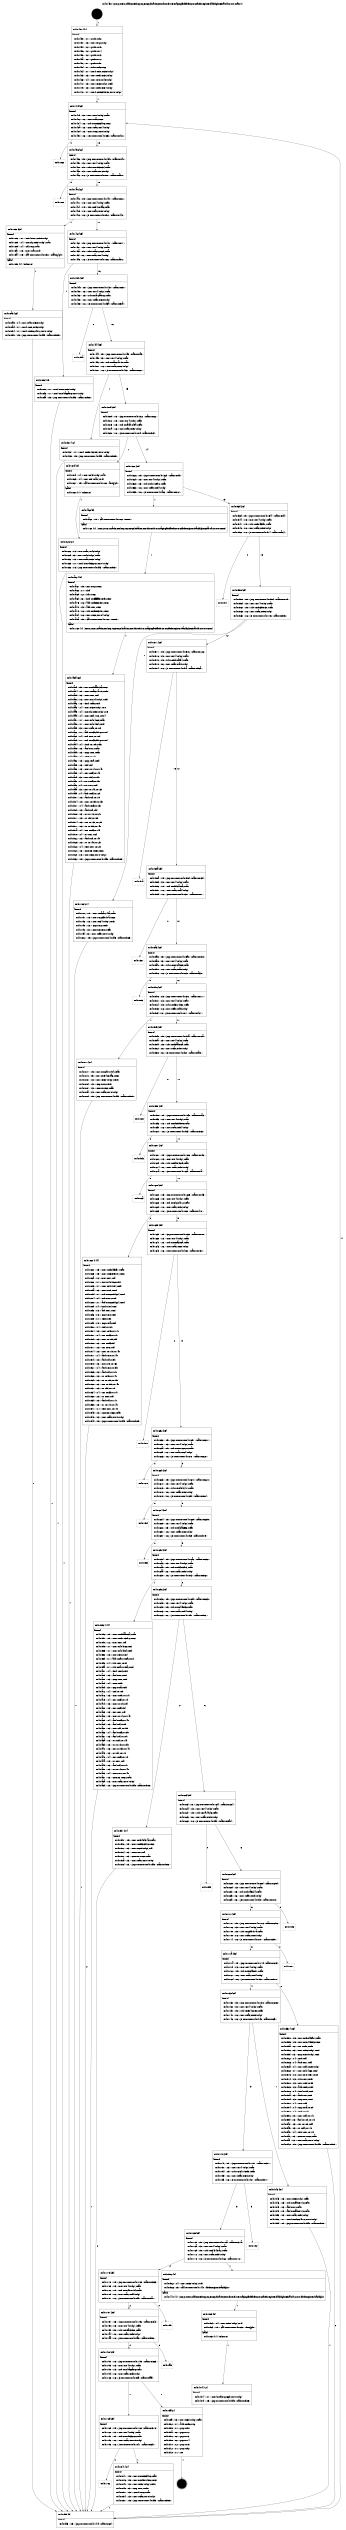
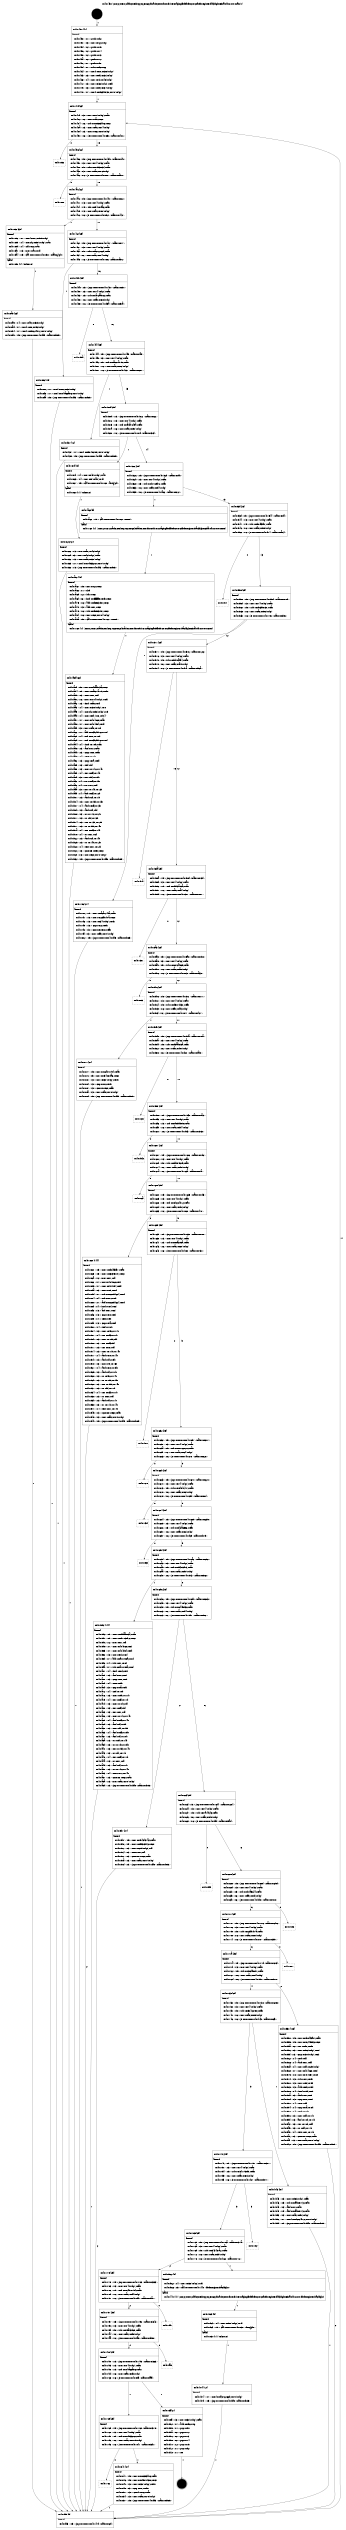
edge "0x401b74 [12]" -> "0x401fd5 [5]": added, label "1"
